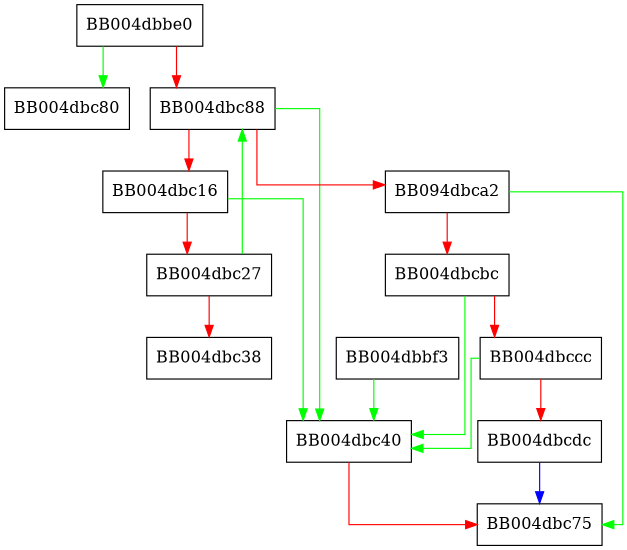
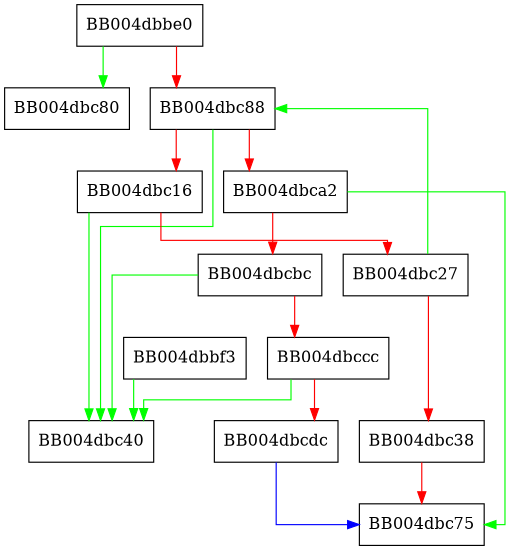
node "BB094dbca2": label "BB094dbca2" -> "BB004dbca2"
edge "BB004dbc40" -> "BB004dbc75": now "BB004dbc38" -> "BB004dbc75"
